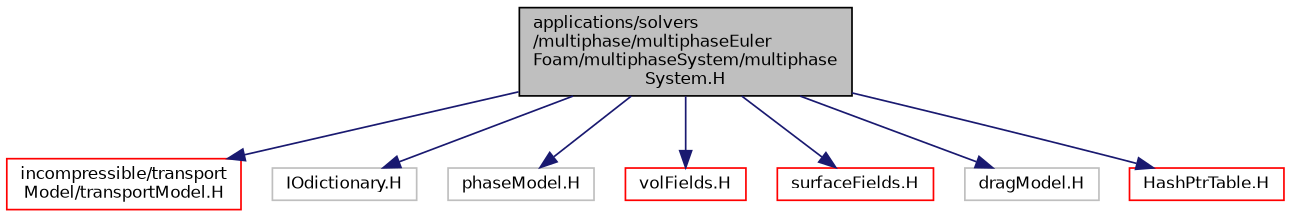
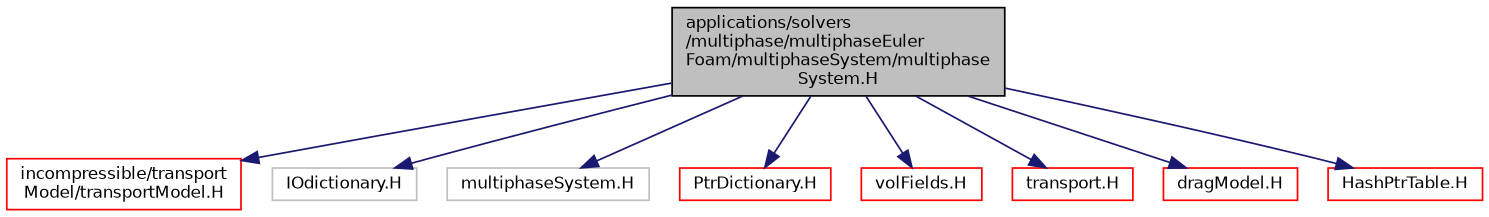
node "phaseModel.H": label "phaseModel.H" -> "multiphaseSystem.H"
node "PtrDictionary.H": added
node "surfaceFields.H": label "surfaceFields.H" -> "transport.H"
node "dragModel.H": color grey75 -> red
